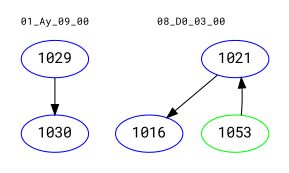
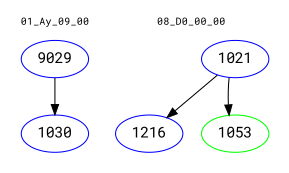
cluster "08_D0_03_00": label "08_D0_03_00" -> "08_D0_00_00"
node "1029": label "1029" -> "9029"
edge "1053" -> "1021": reversed
node "1016": label "1016" -> "1216"
